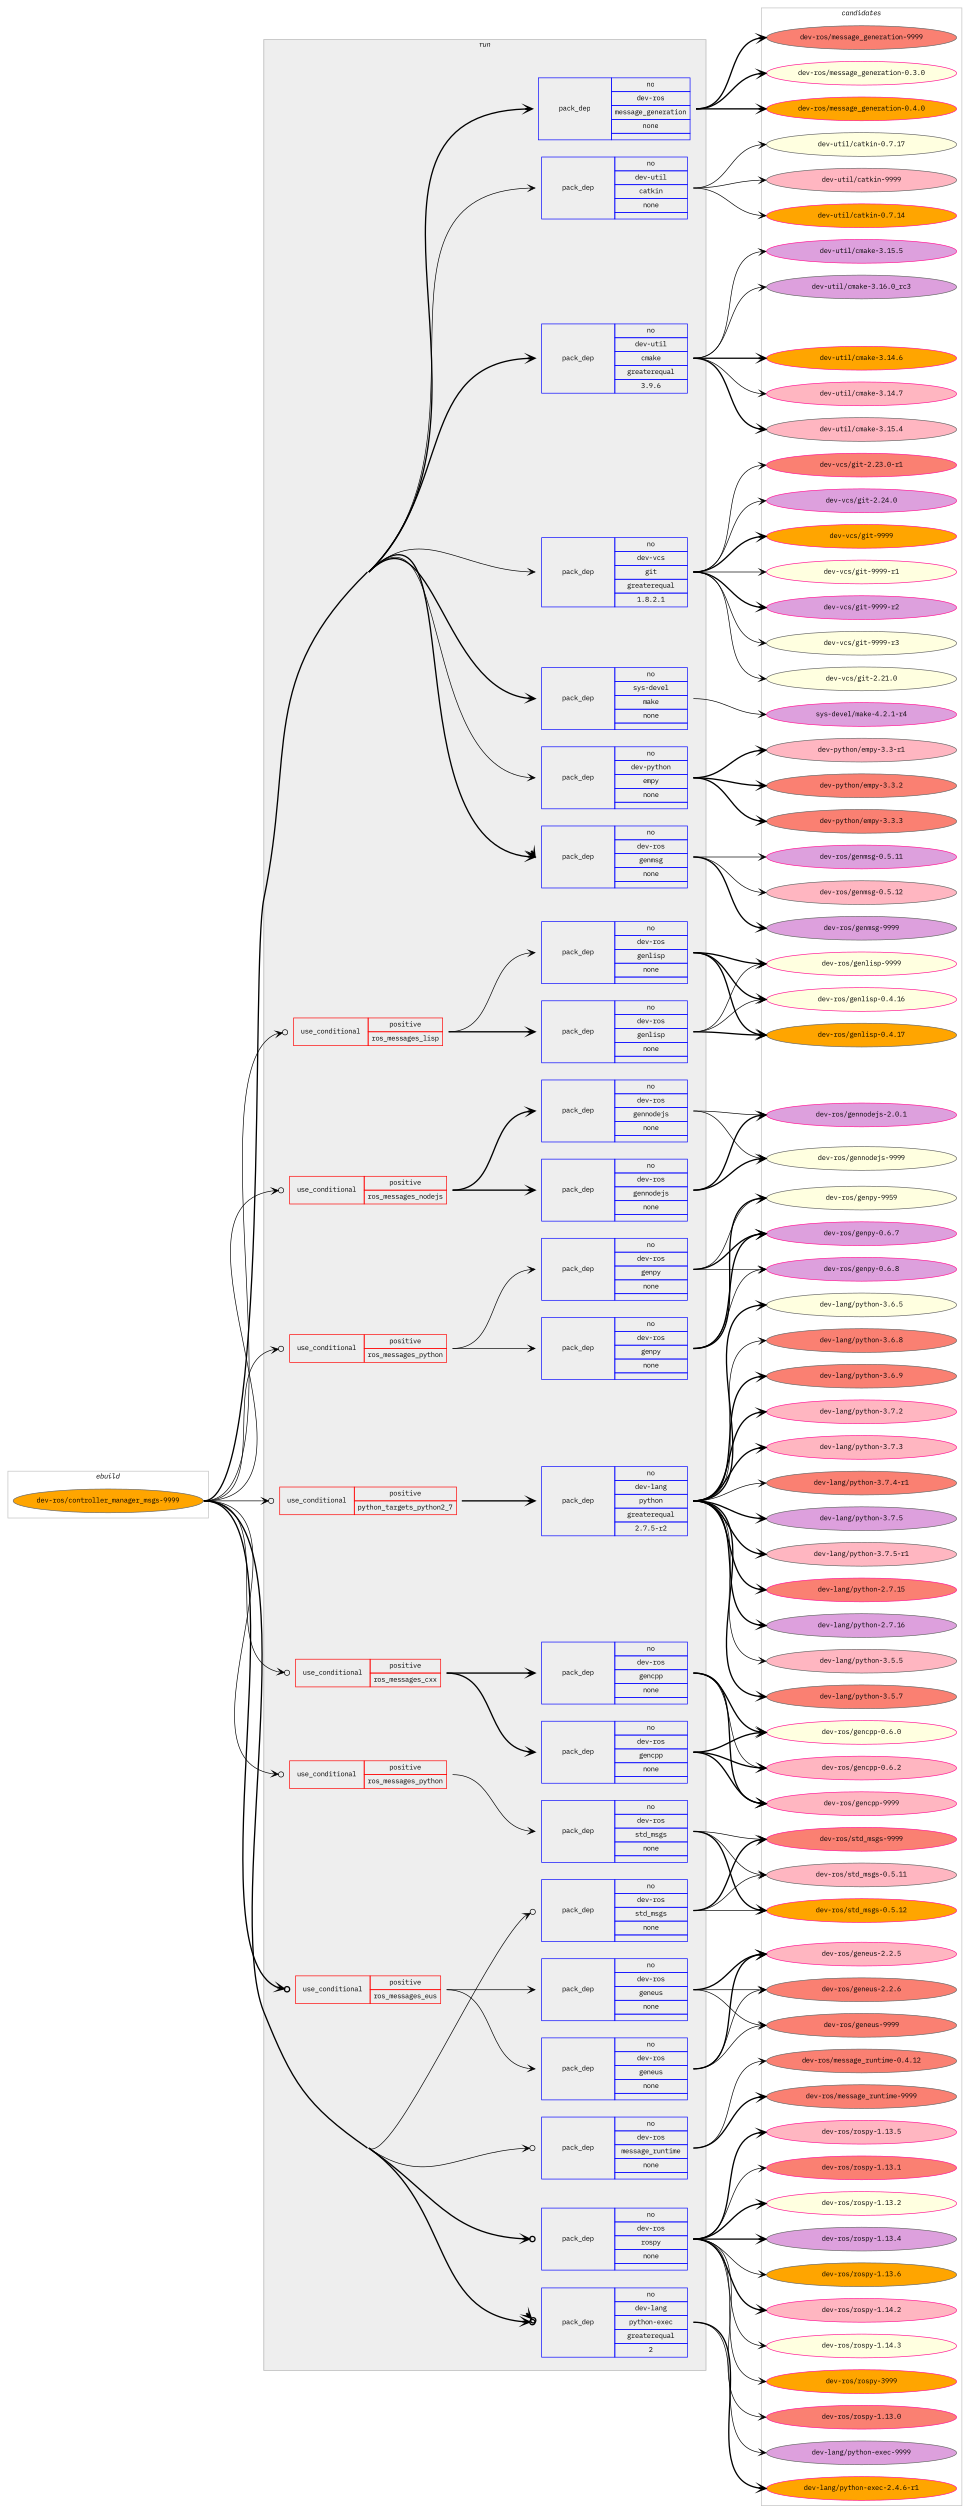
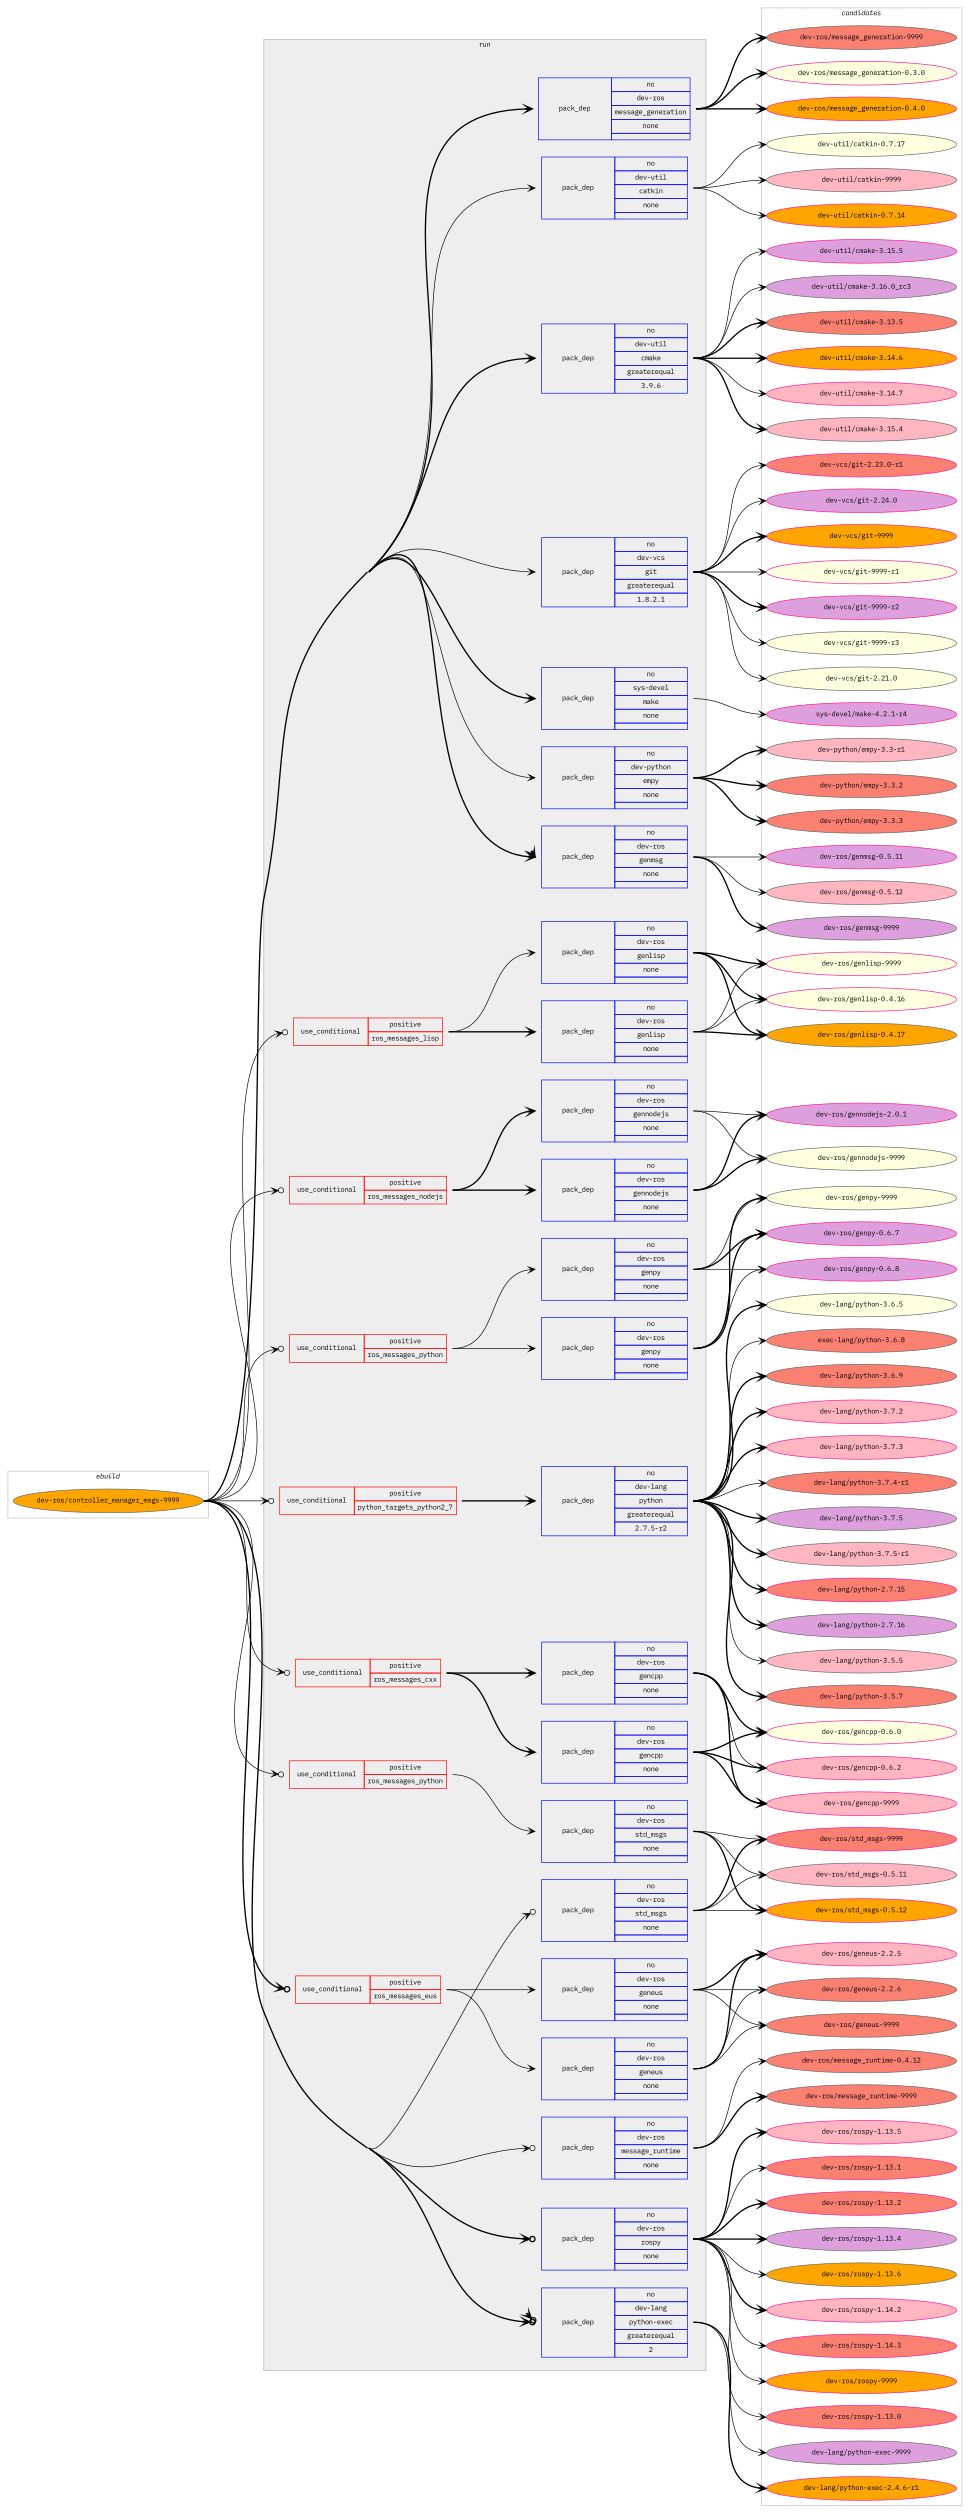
node "dev-util/cmake-3.13.5": added
node "dev-ros/genpy-9959": label "dev-ros/genpy-9959" -> "dev-ros/genpy-9999"
node "dev-lang/python-3.6.8": label "dev-lang/python-3.6.8" -> "exec-lang/python-3.6.8"
node "dev-ros/rospy-1.13.2": fillcolor lightyellow -> salmon
node "dev-ros/rospy-1.14.3": fillcolor lightyellow -> salmon
node "dev-ros/rospy-3999": label "dev-ros/rospy-3999" -> "dev-ros/rospy-9999"
